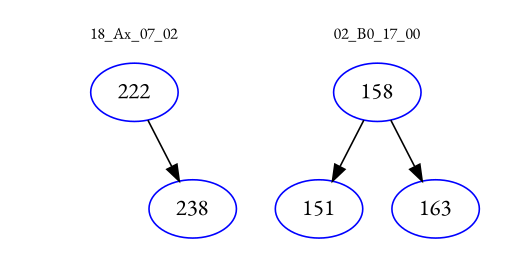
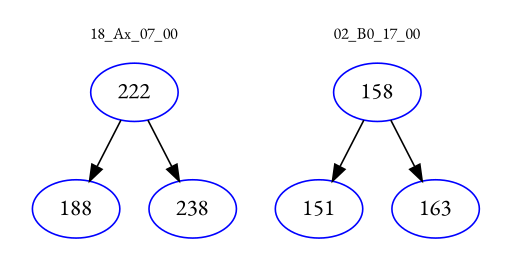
cluster "18_Ax_07_02": label "18_Ax_07_02" -> "18_Ax_07_00"
node "188": added
